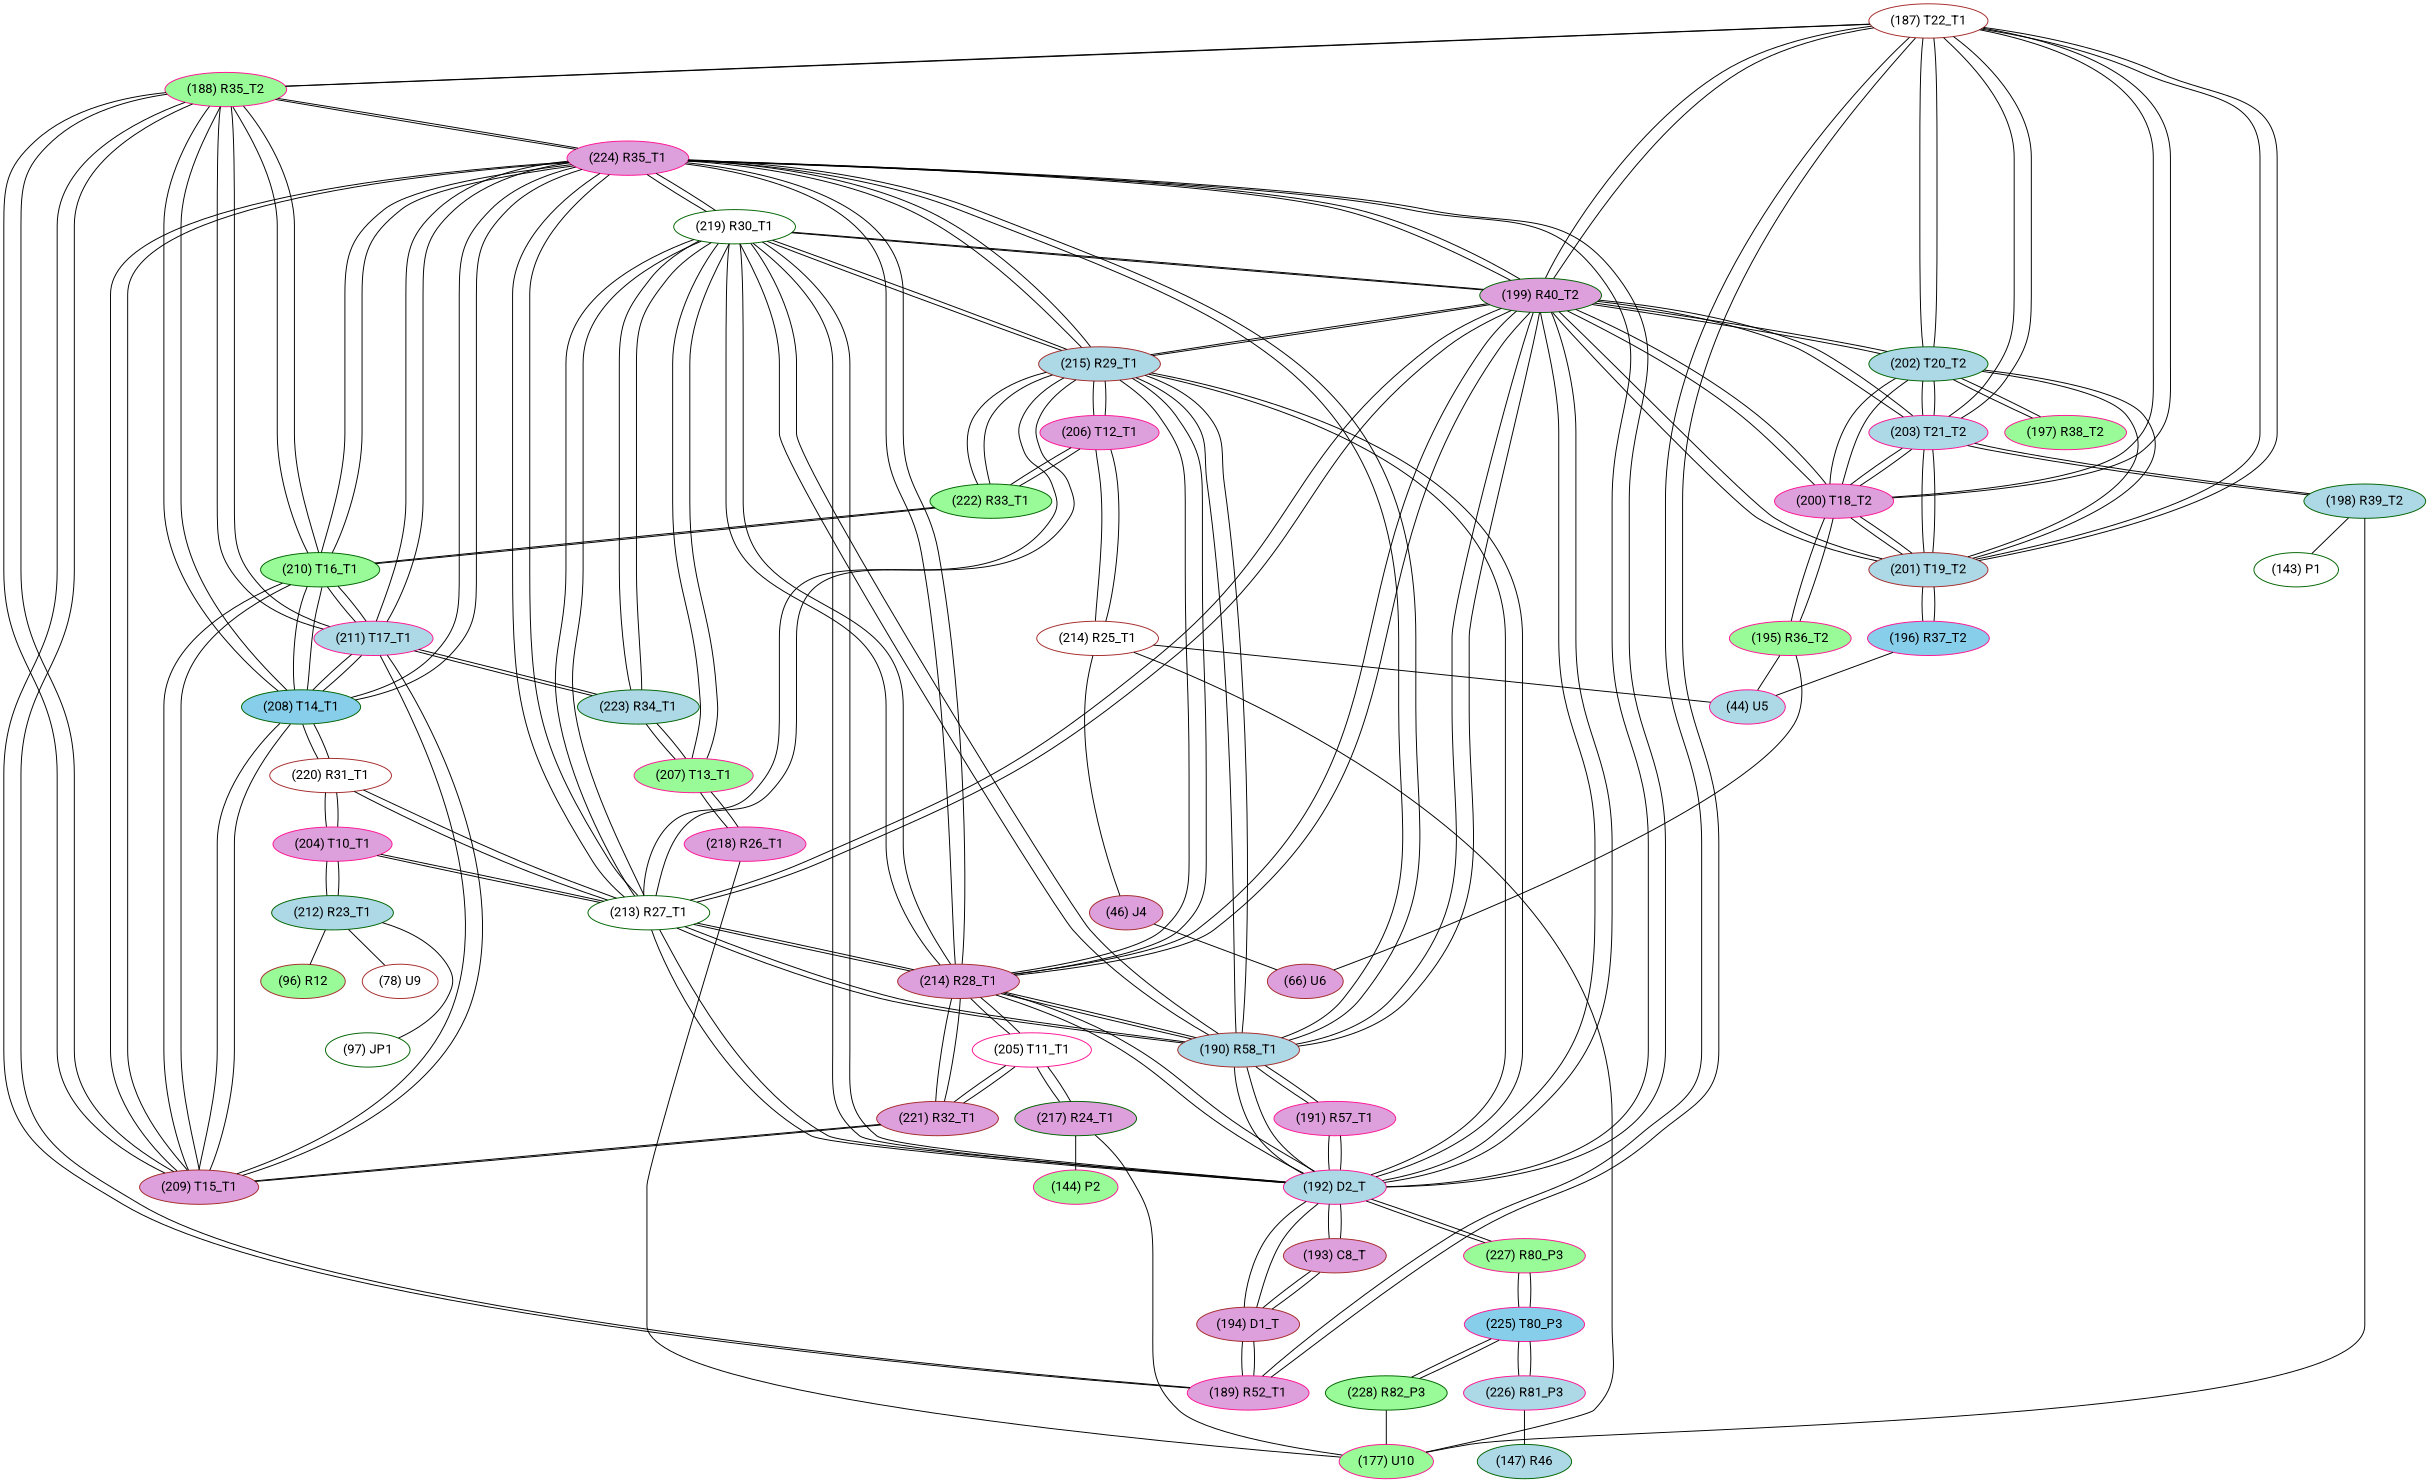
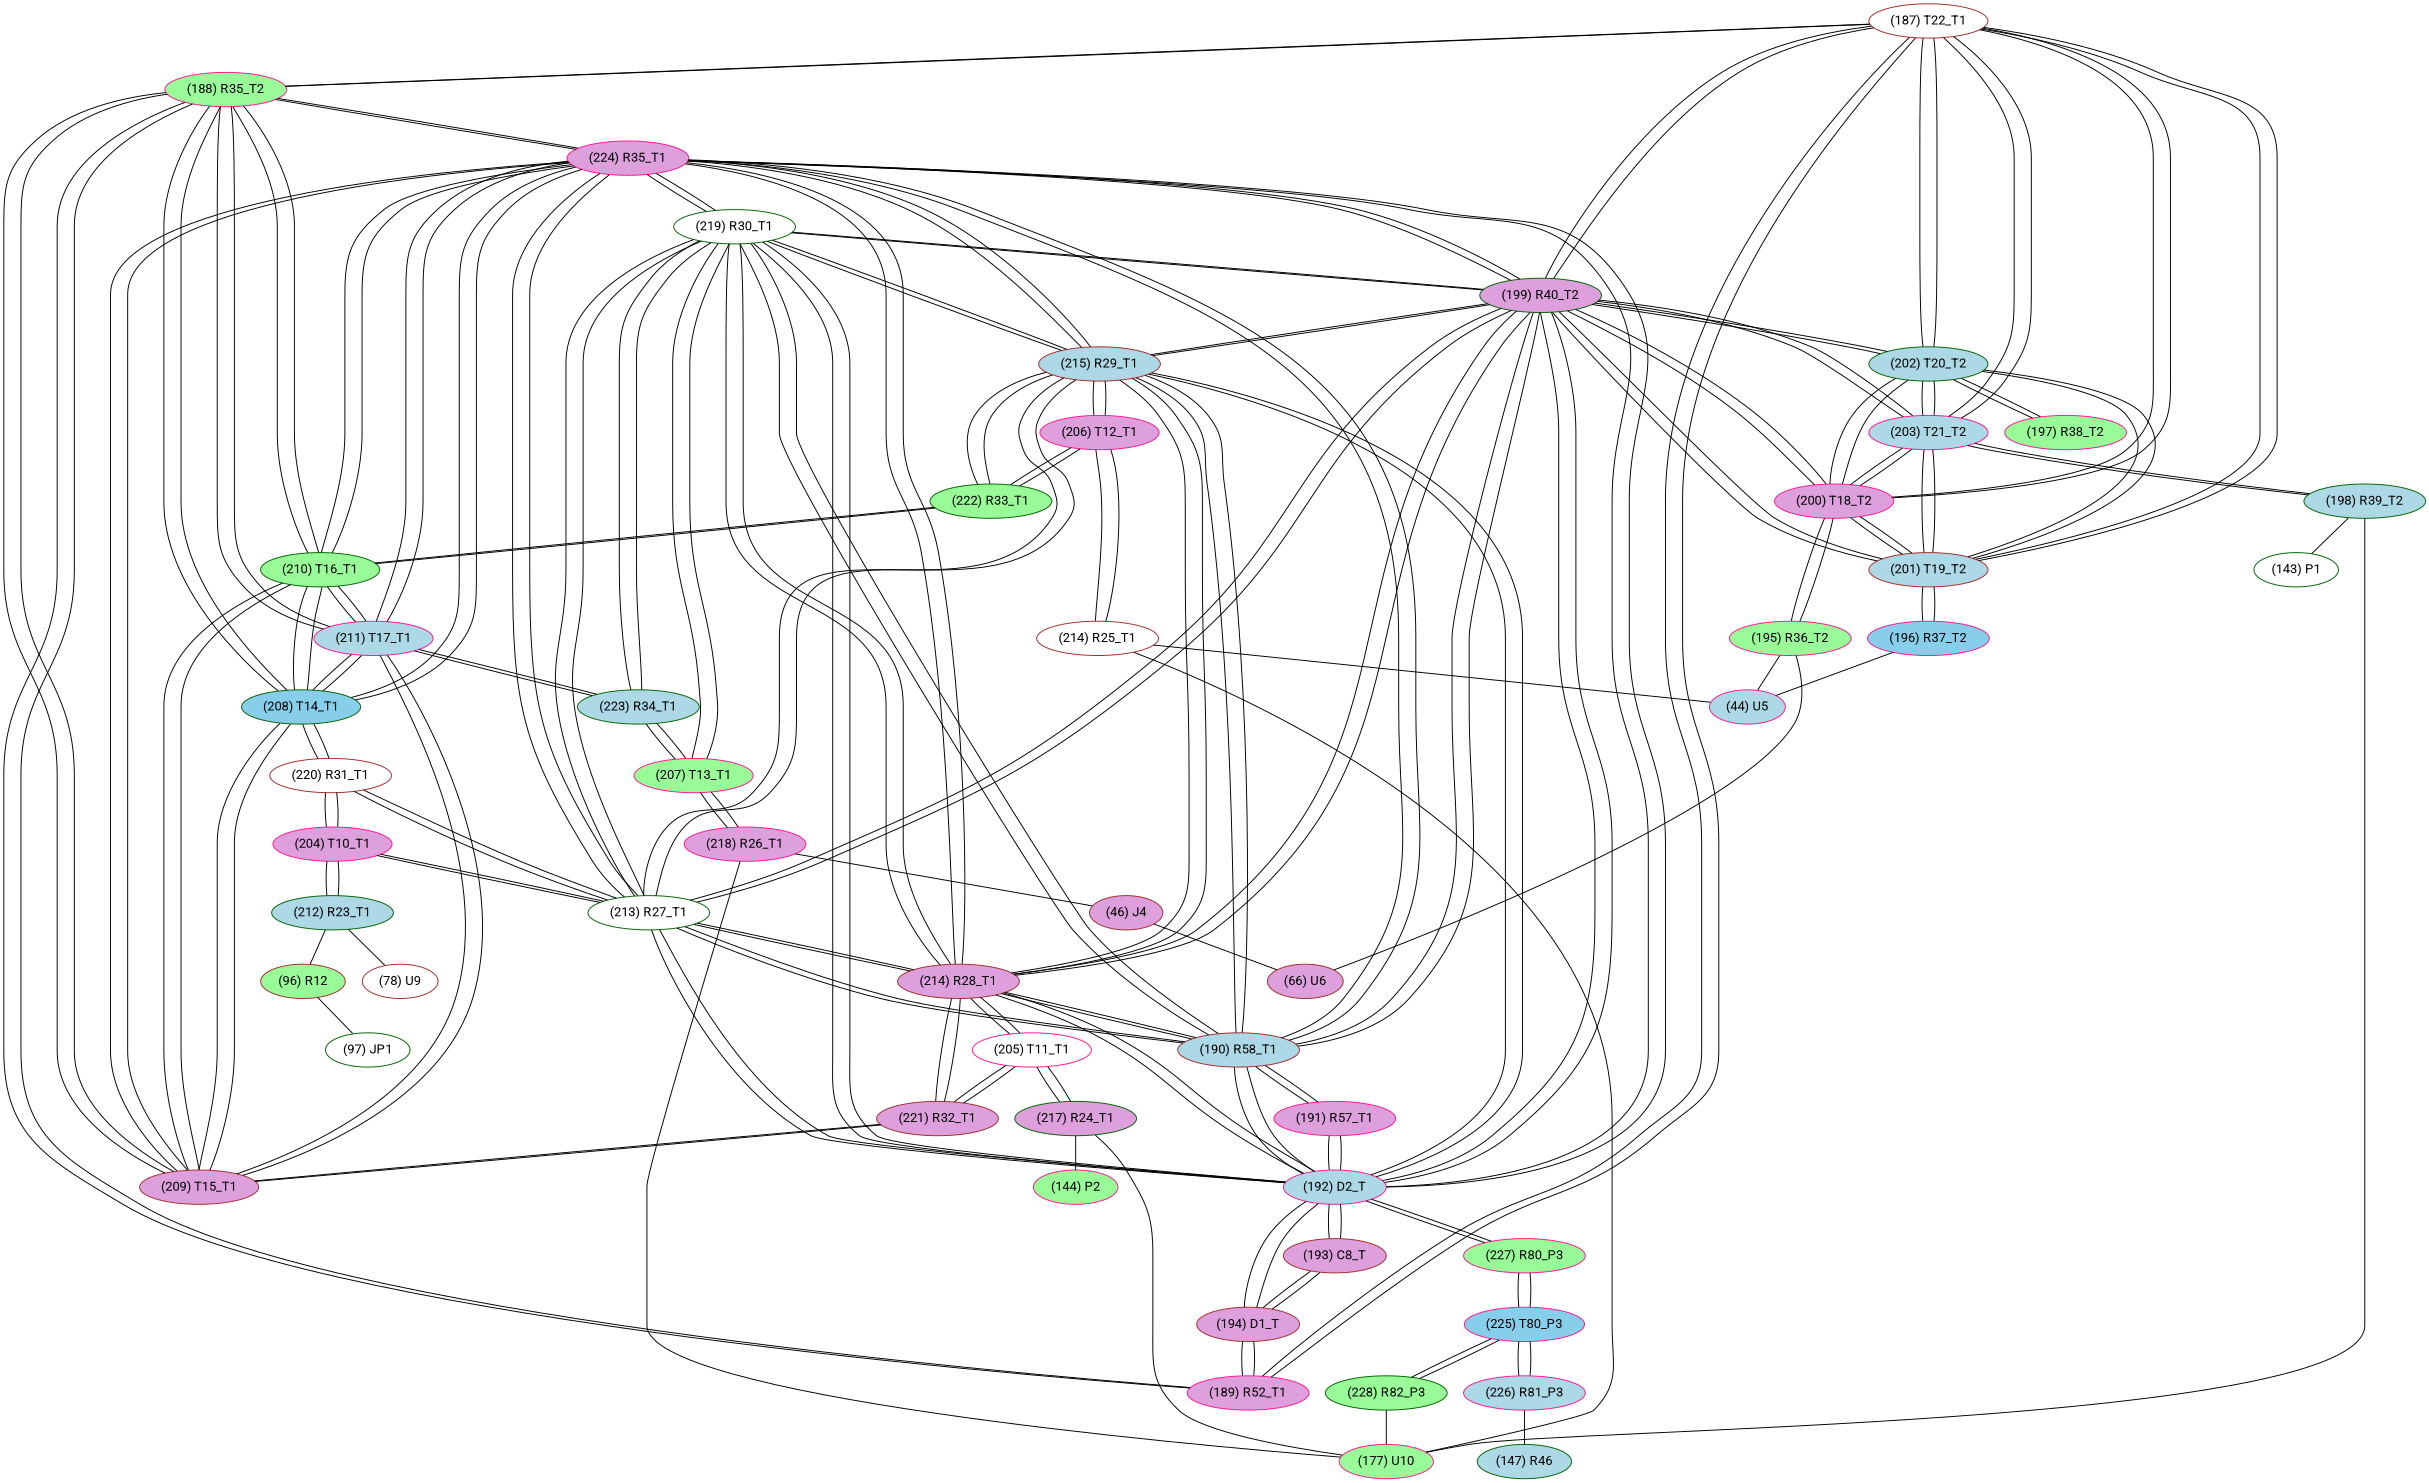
edge "(214) R25_T1" -- "(46) J4": now "(218) R26_T1" -- "(46) J4"
edge "(212) R23_T1" -- "(97) JP1": now "(96) R12" -- "(97) JP1"
